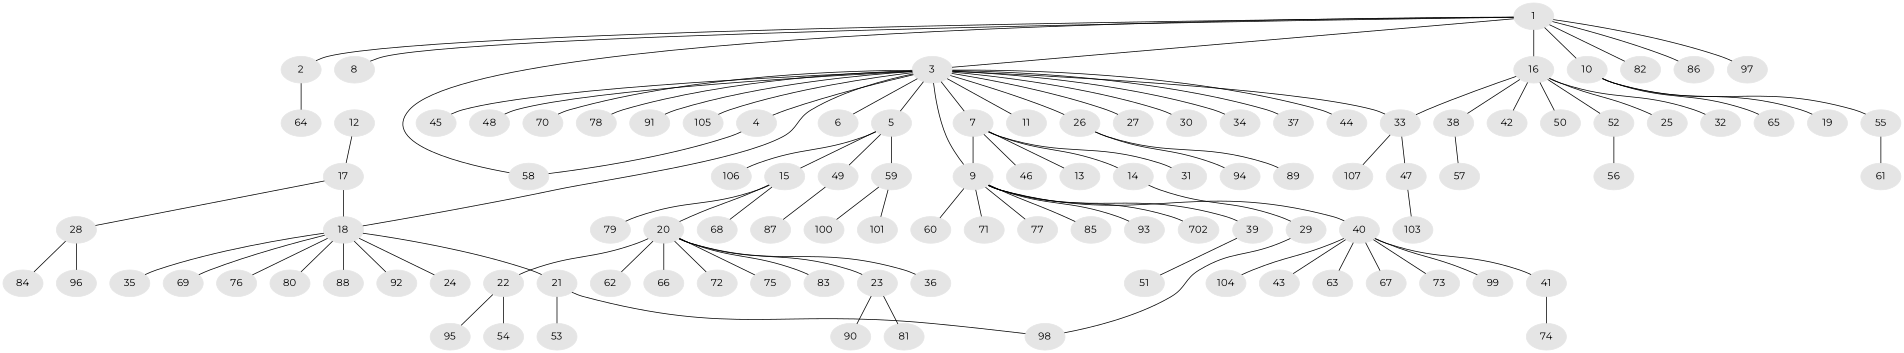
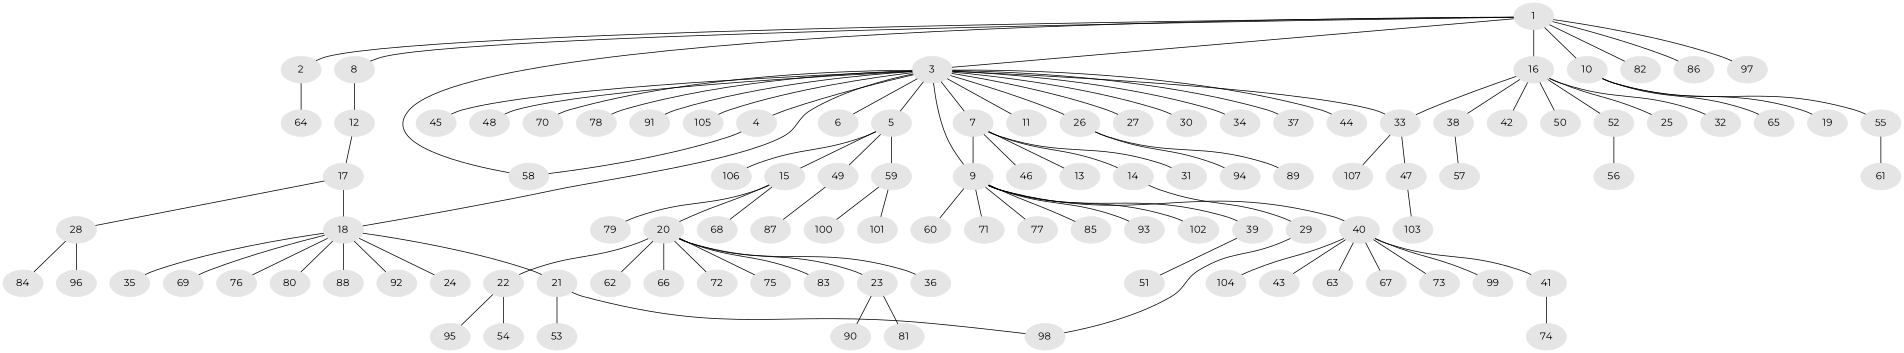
edge "8" -- "12": added
node "702": label "702" -> "102"
